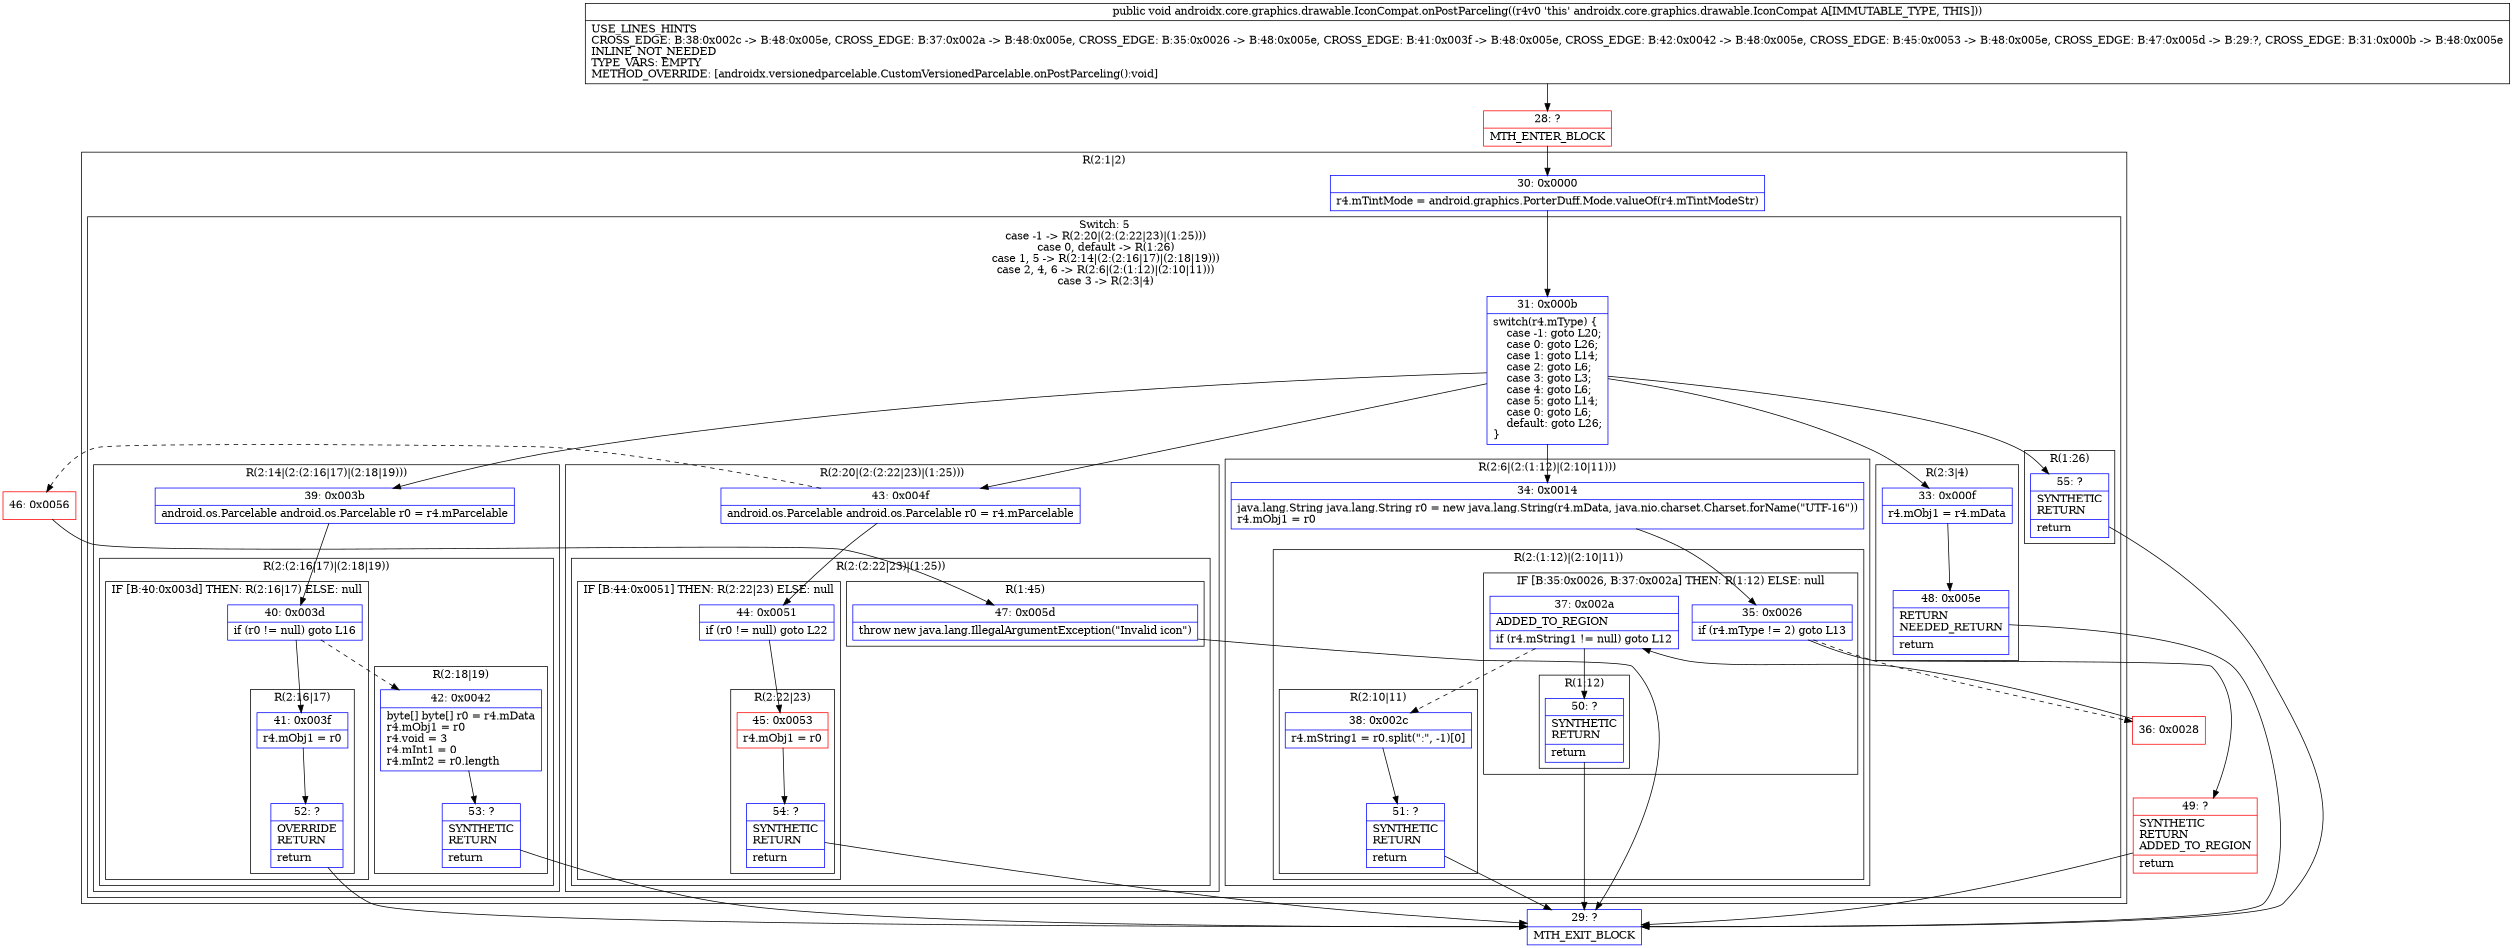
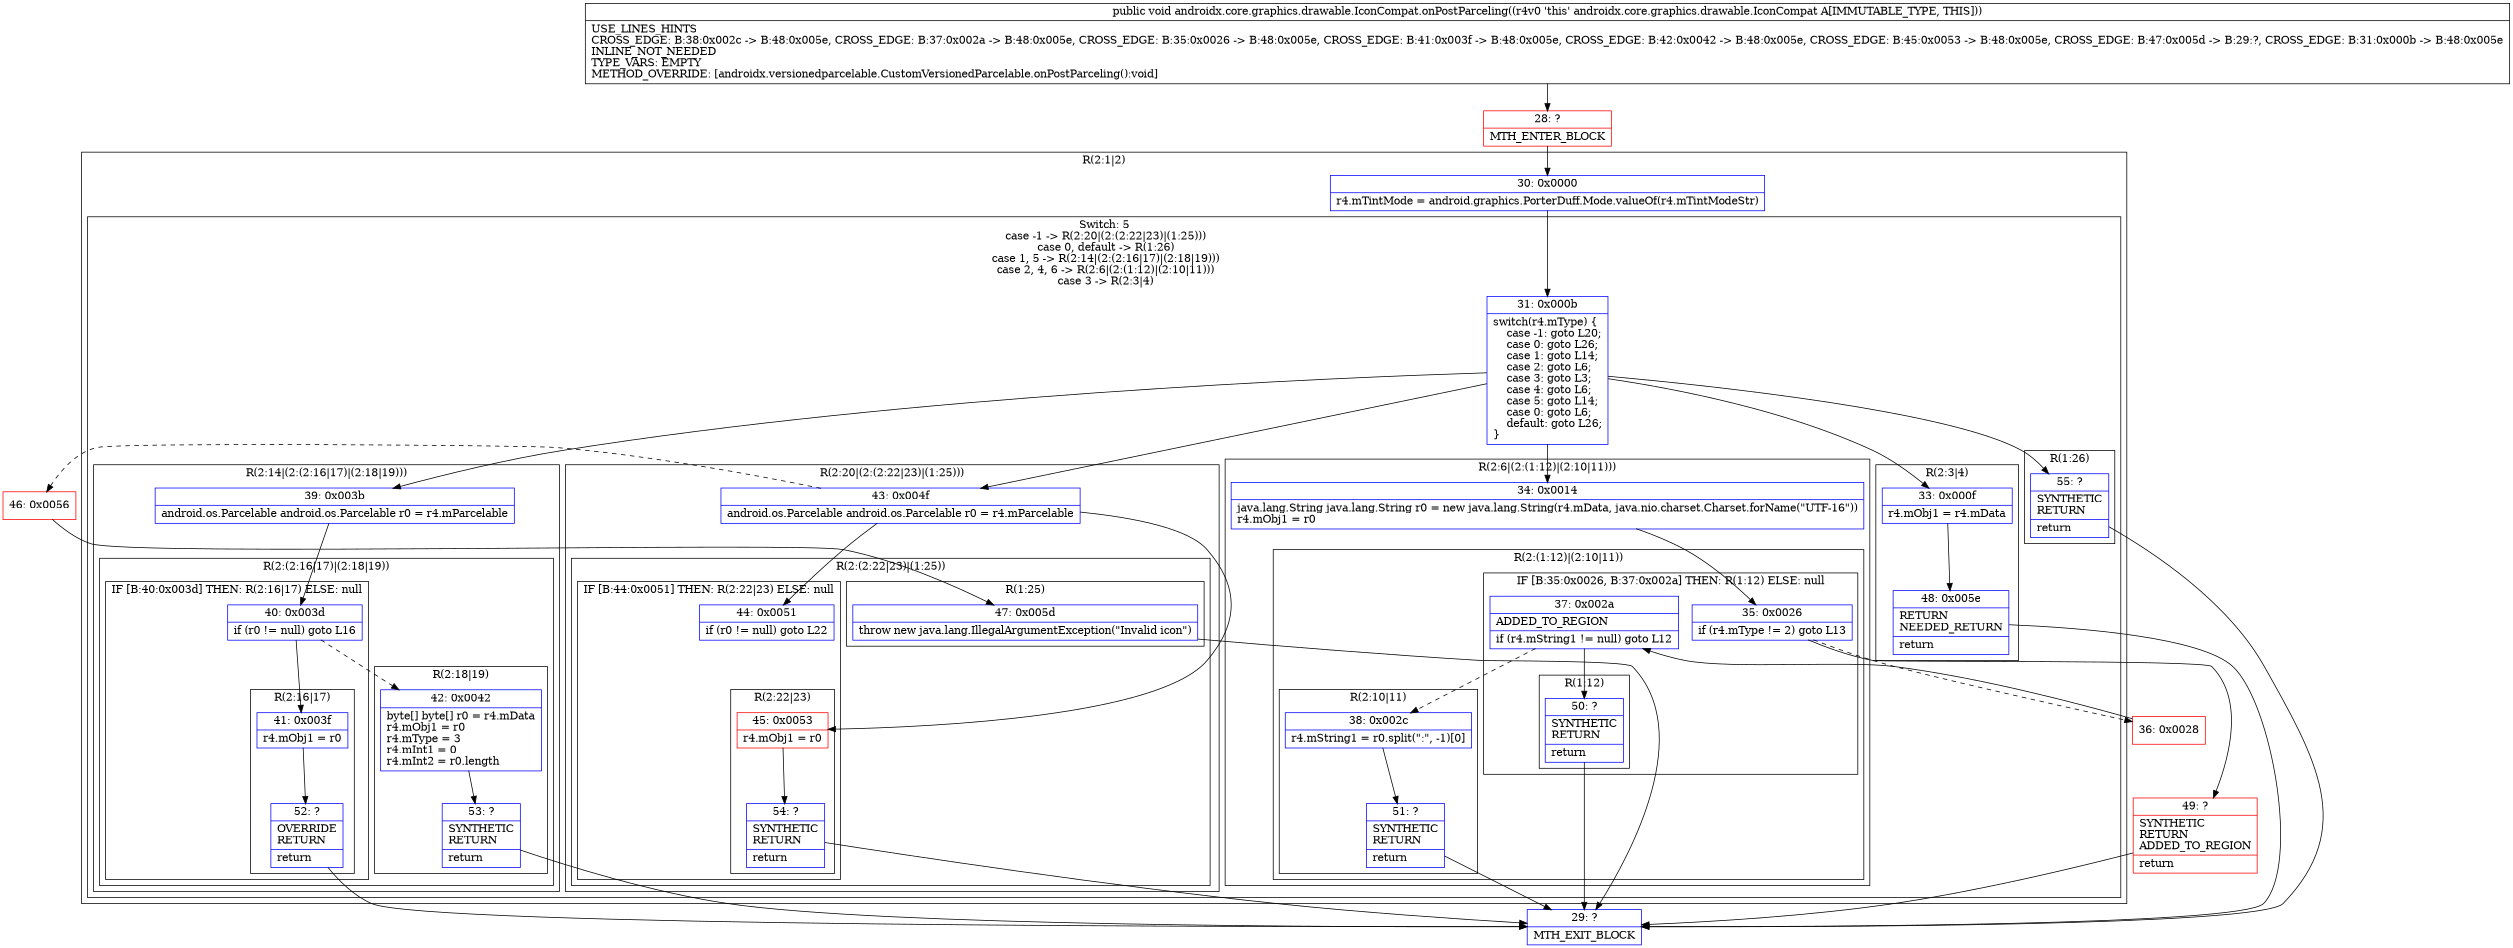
cluster "R(1:45)": label "R(1:45)" -> "R(1:25)"
edge "44: 0x0051" -> "45: 0x0053": now "43: 0x004f" -> "45: 0x0053"
node "42: 0x0042": text "r4.void = 3" -> "r4.mType = 3"
